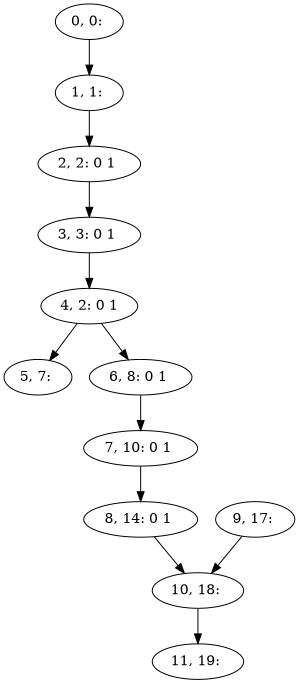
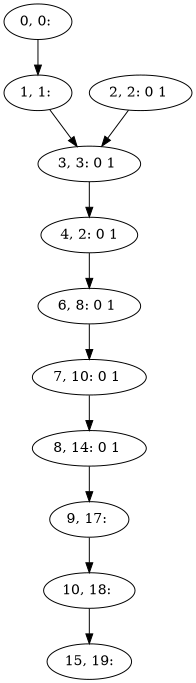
edge "1, 1:" -> "2, 2: 0 1": now "1, 1:" -> "3, 3: 0 1"
node "5, 7:": removed
edge "8, 14: 0 1" -> "10, 18:": now "8, 14: 0 1" -> "9, 17:"
node "11, 19:": label "11, 19:" -> "15, 19:"
